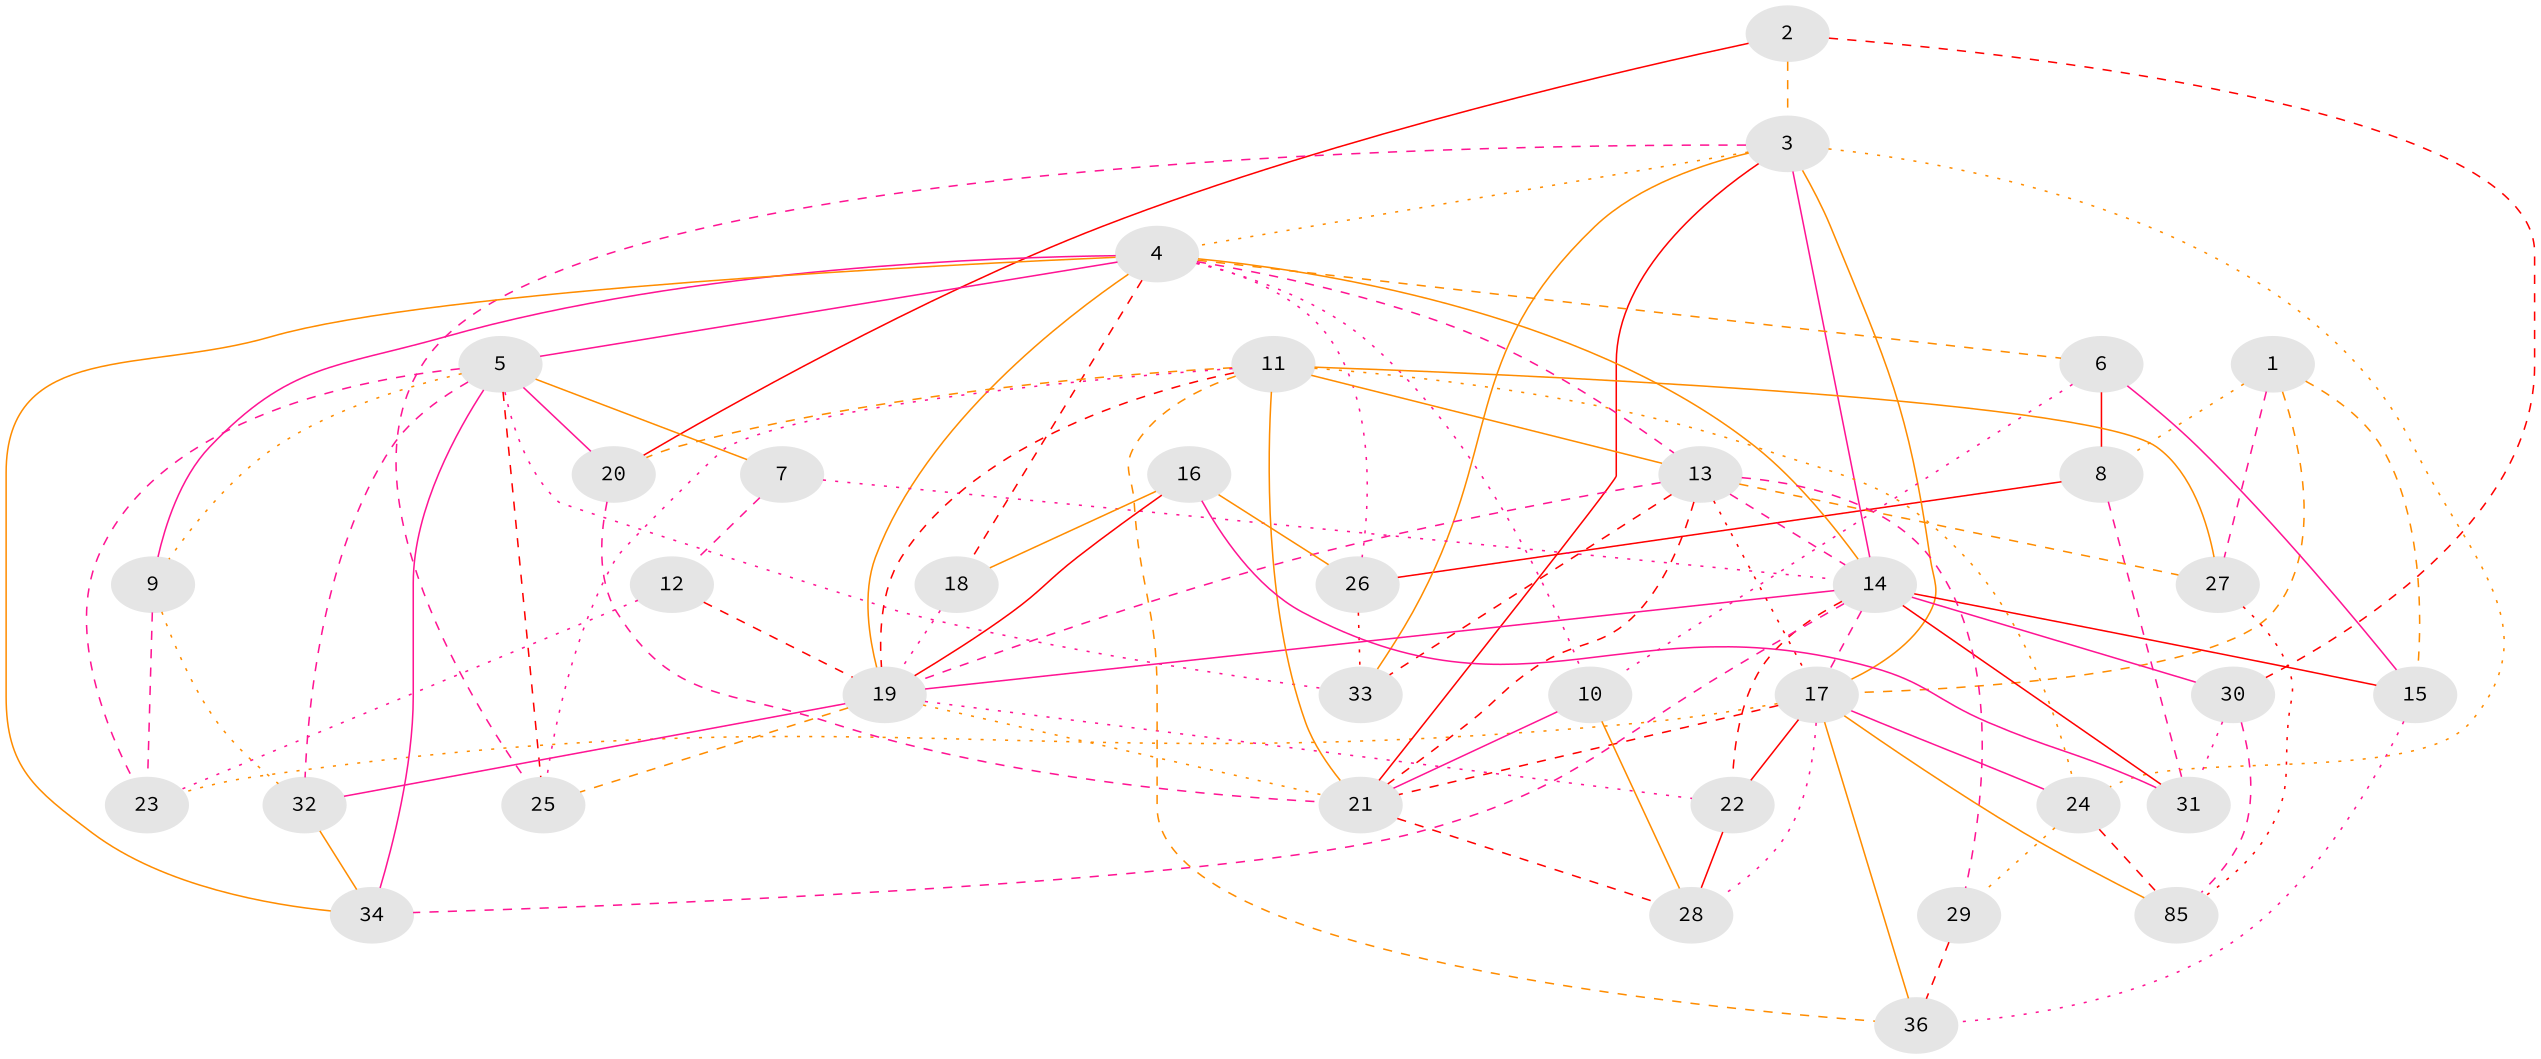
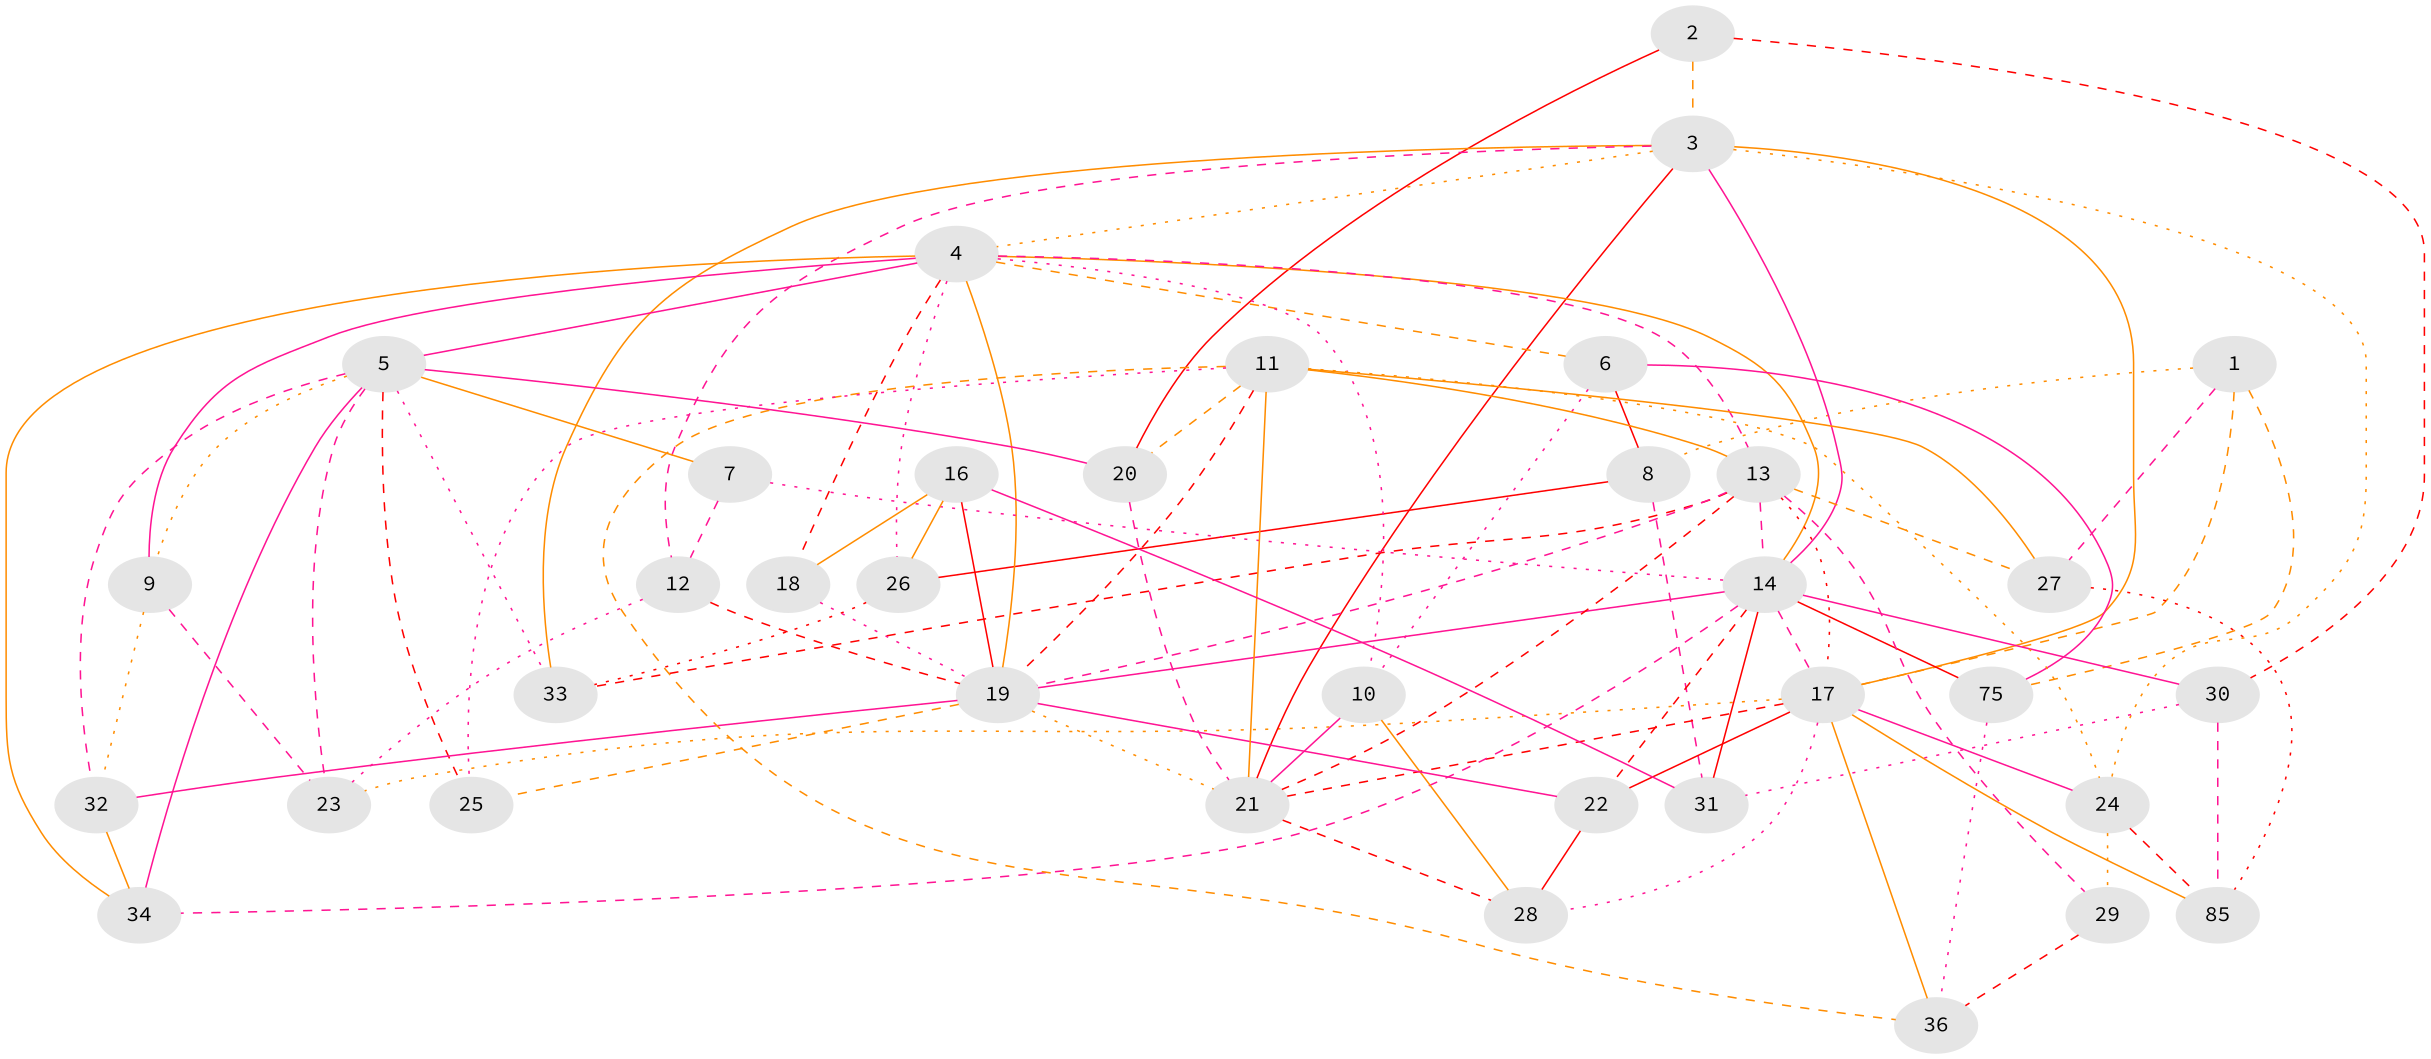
edge "3" -- "25": now "3" -- "12"
node "15": label "15" -> "75"
edge "19" -- "22": style dotted -> solid
